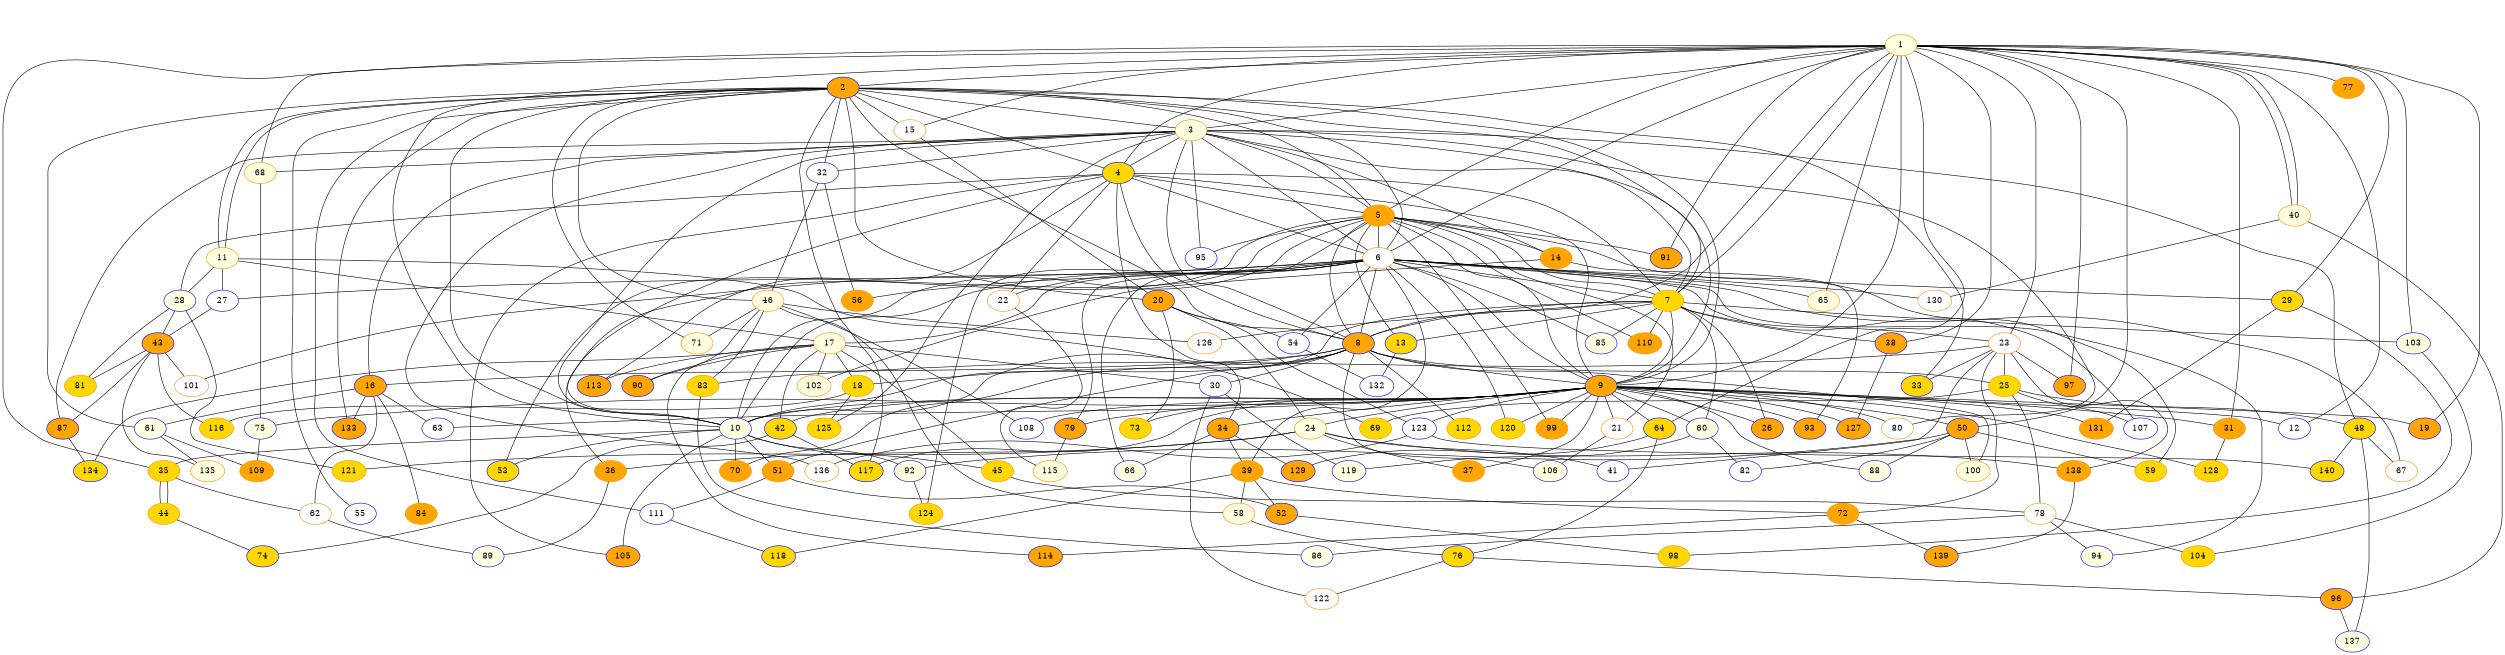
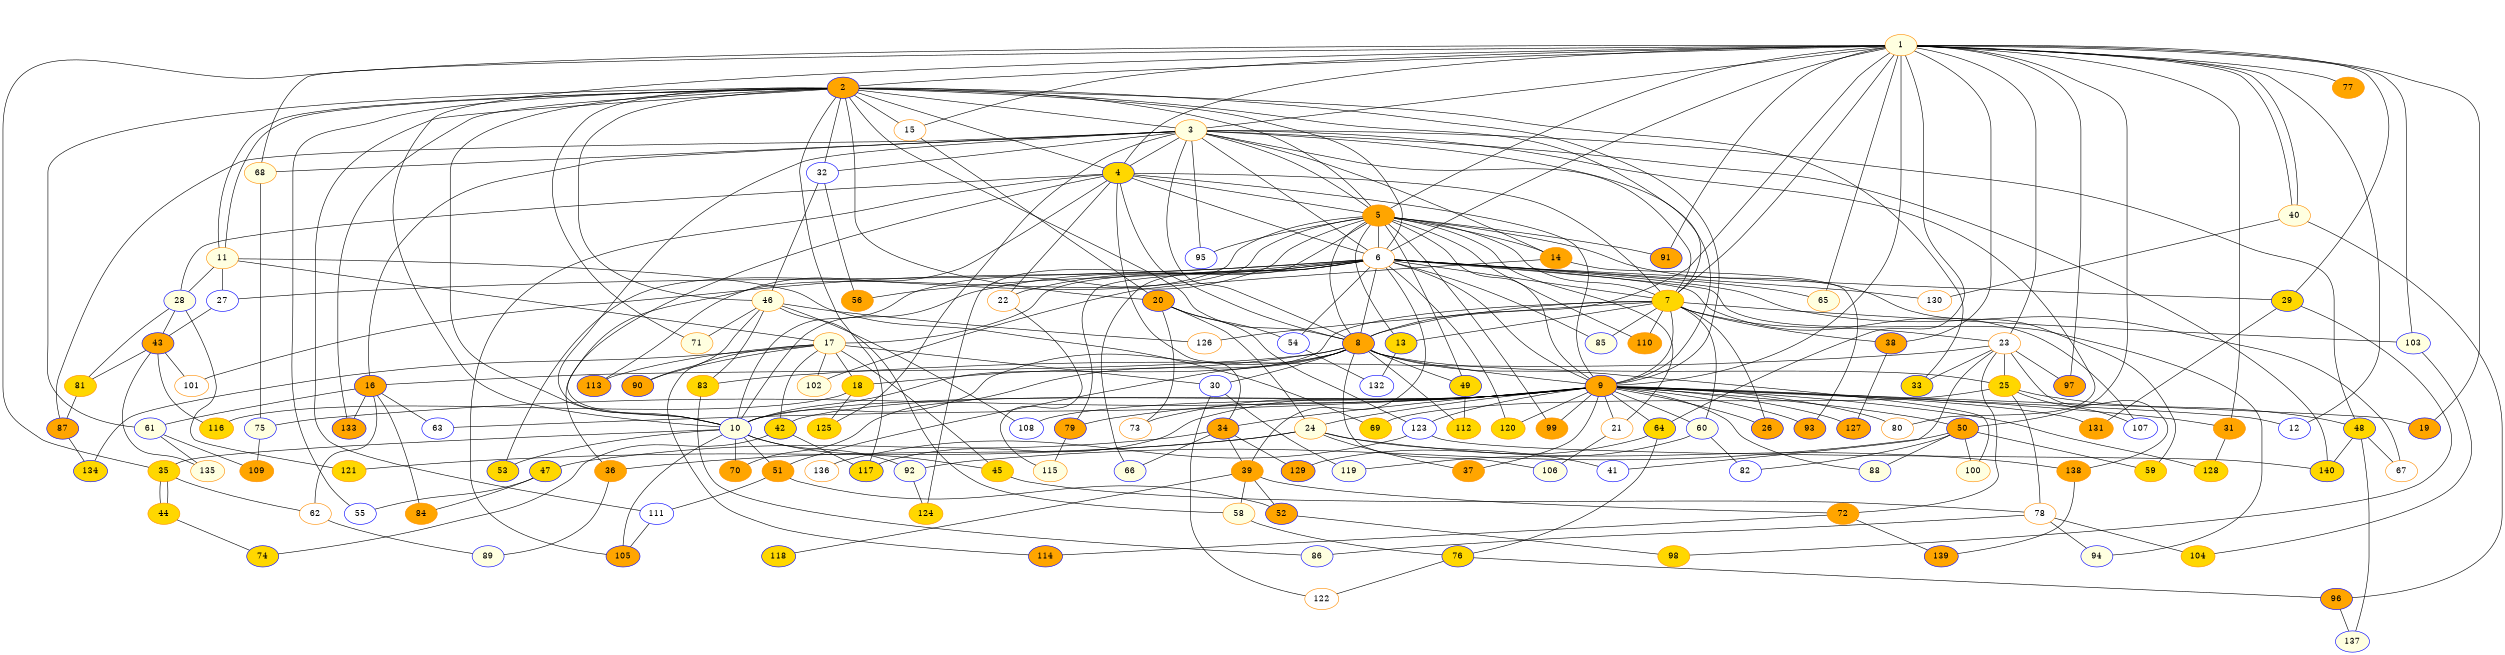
edge "3" -- "136": now "3" -- "140"
node "49": added
edge "43" -- "87": now "81" -- "87"
node "73": fillcolor gold -> white
node "47": added
edge "111" -- "118": now "111" -- "105"
